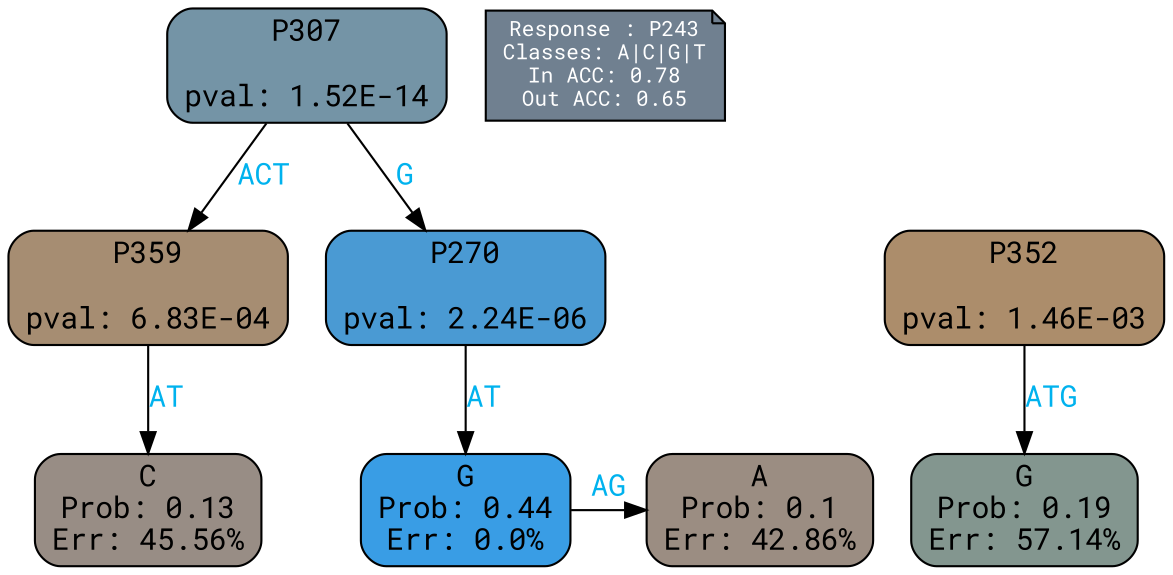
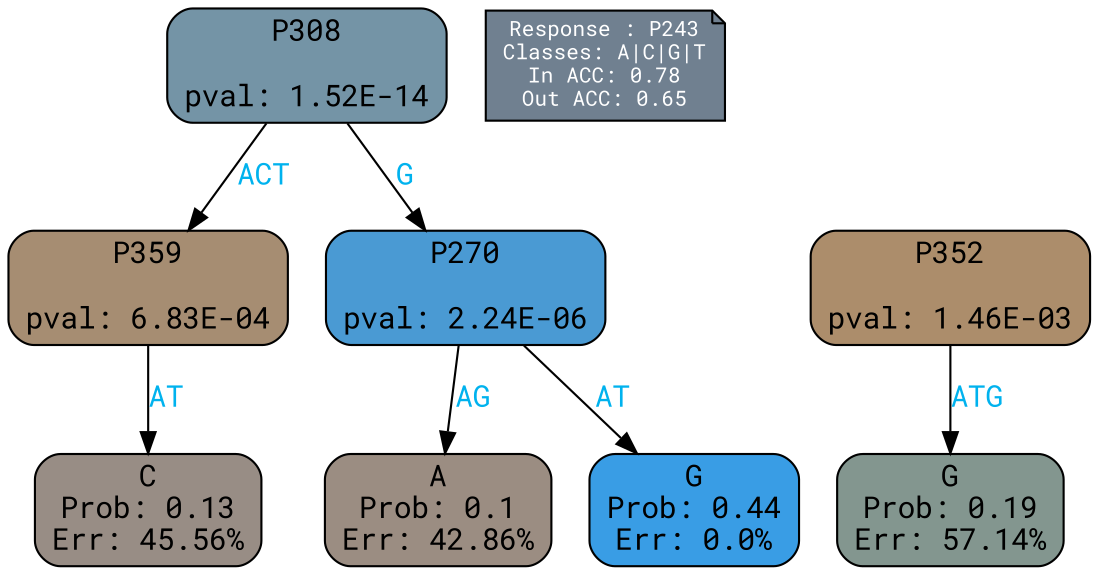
node "P307 pval: 1.52E-14": label "P307 pval: 1.52E-14" -> "P308 pval: 1.52E-14"
edge "G Prob: 0.44 Err: 0.0%" -> "A Prob: 0.1 Err: 42.86%": now "P270 pval: 2.24E-06" -> "A Prob: 0.1 Err: 42.86%"
